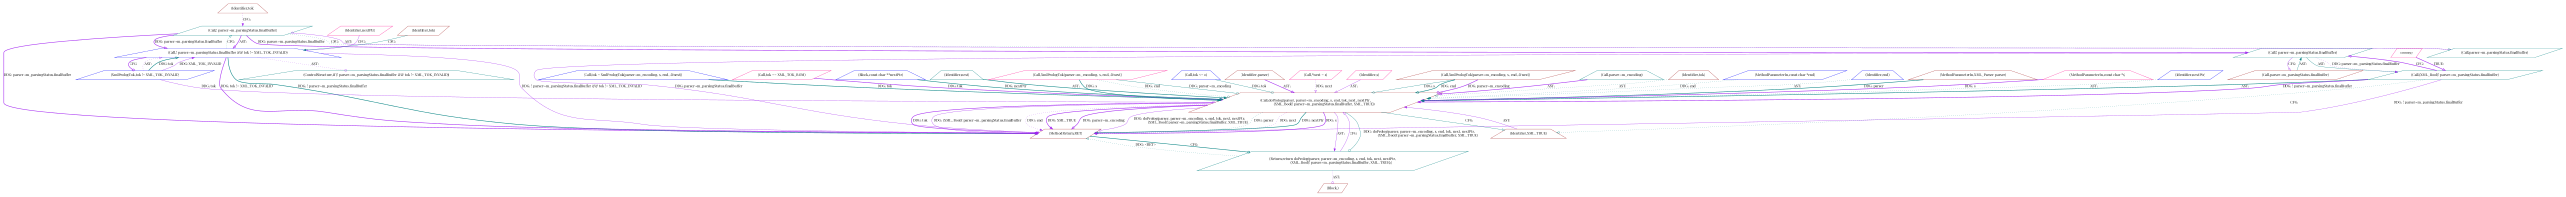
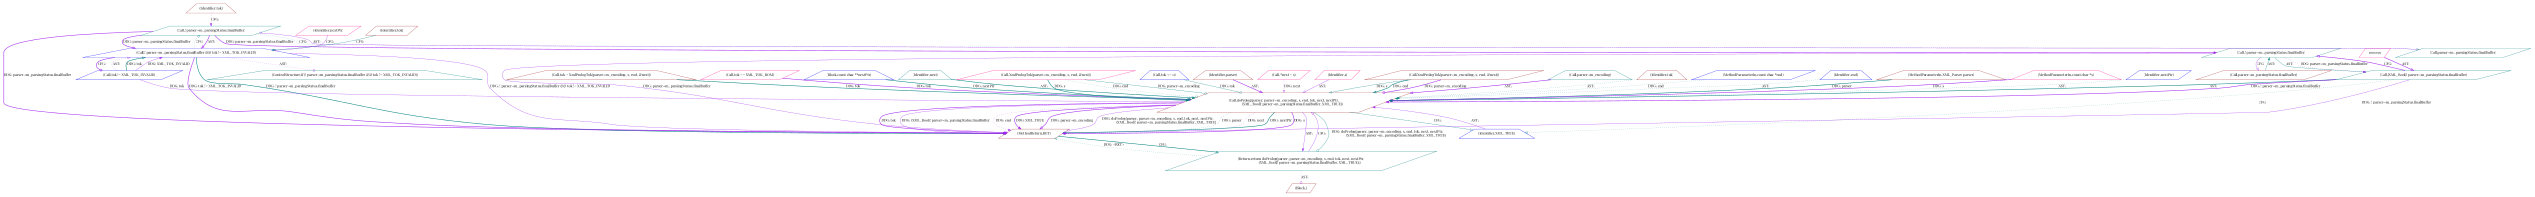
edge "1000197" -> "(Call,(XML_Bool)! parser->m_parsingStatus.finalBuffer)": label "TRUE: " -> "AST: "
node "(XmlPrologTok,tok != XML_TOK_INVALID)": label "(XmlPrologTok,tok != XML_TOK_INVALID)" -> "(Call,tok != XML_TOK_INVALID)"
node "(Call,tok = XmlPrologTok(parser->m_encoding, s, end, &next))": color blue -> brown
node "(Identifier,XML_TRUE)": color brown -> blue
